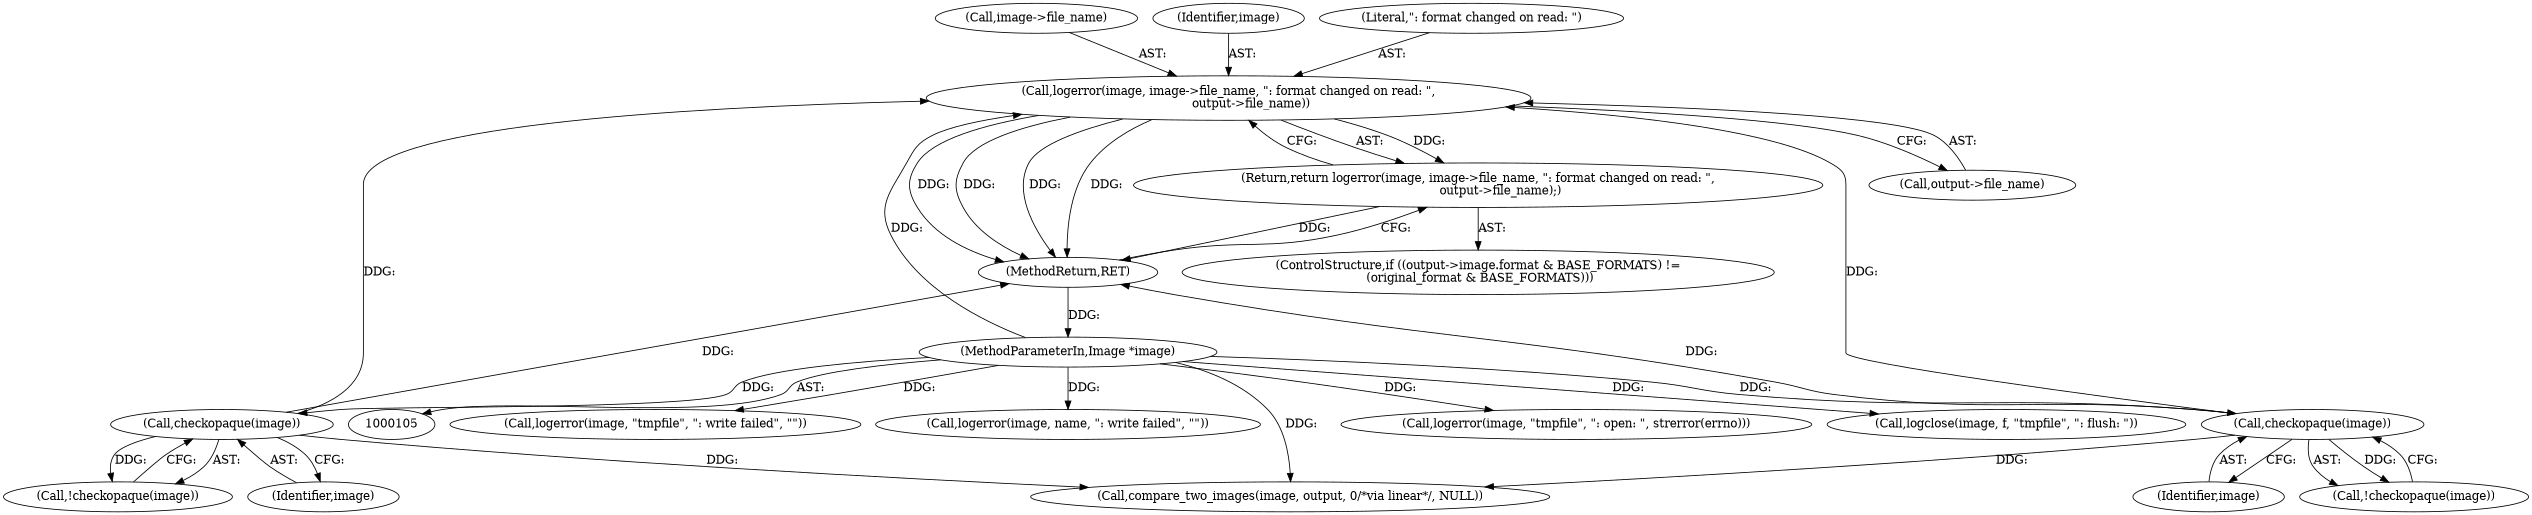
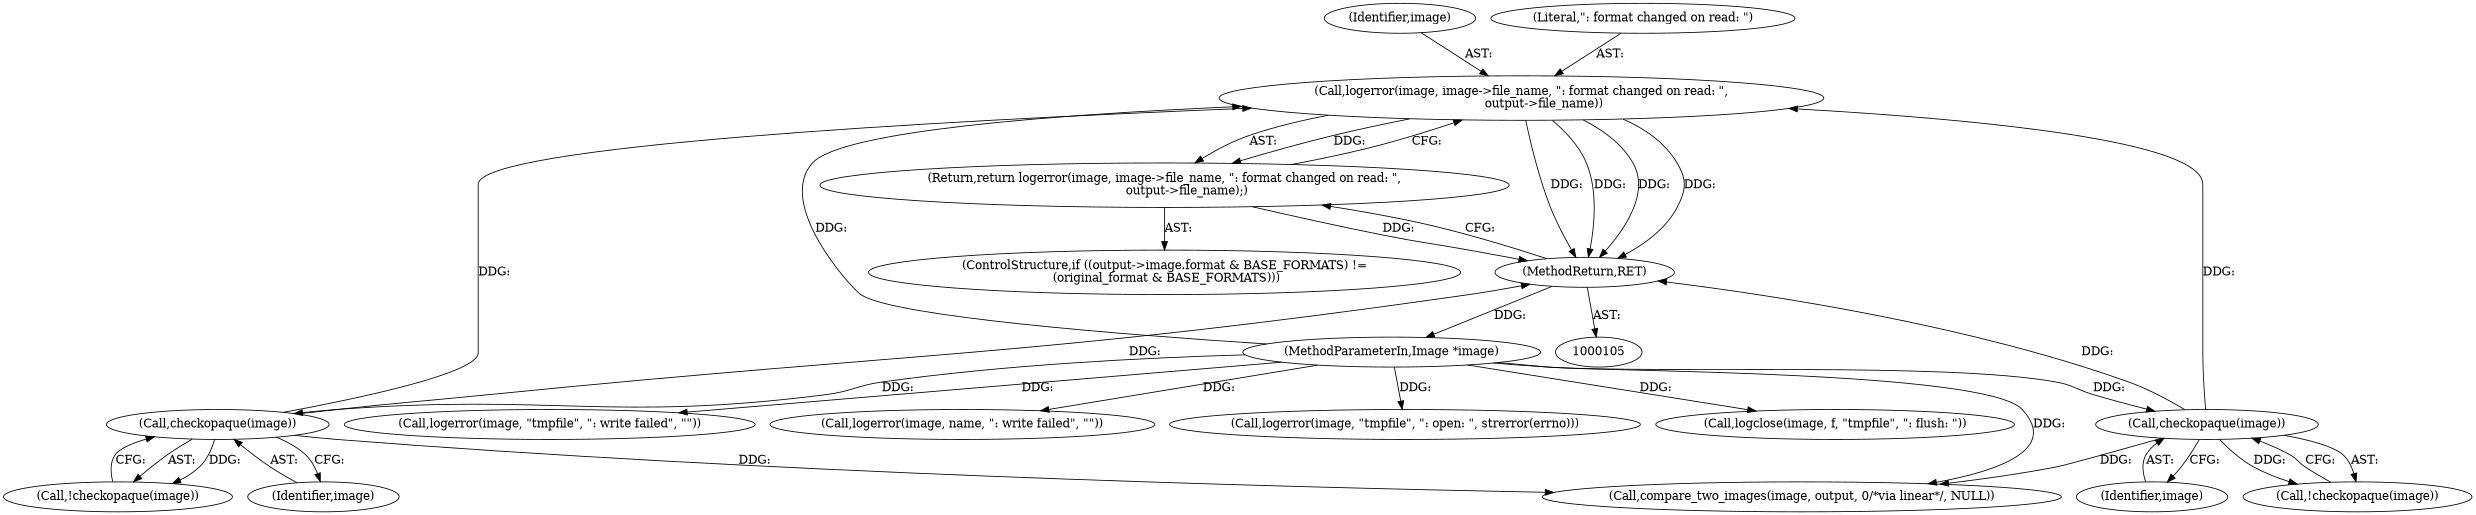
node "(Call,image->file_name)": removed
node "(Call,output->file_name)": removed
edge "(MethodParameterIn,Image *image)" -> "1000105": now "(MethodReturn,RET)" -> "1000105"
